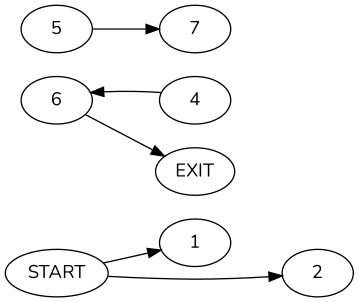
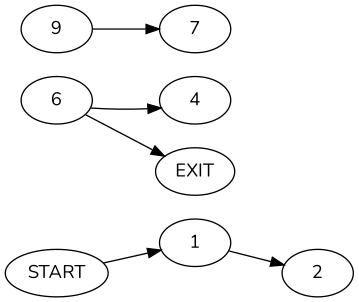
node "5": label "5" -> "9"
edge "4" -> "6": reversed
edge "START" -> "2": now "1" -> "2"
